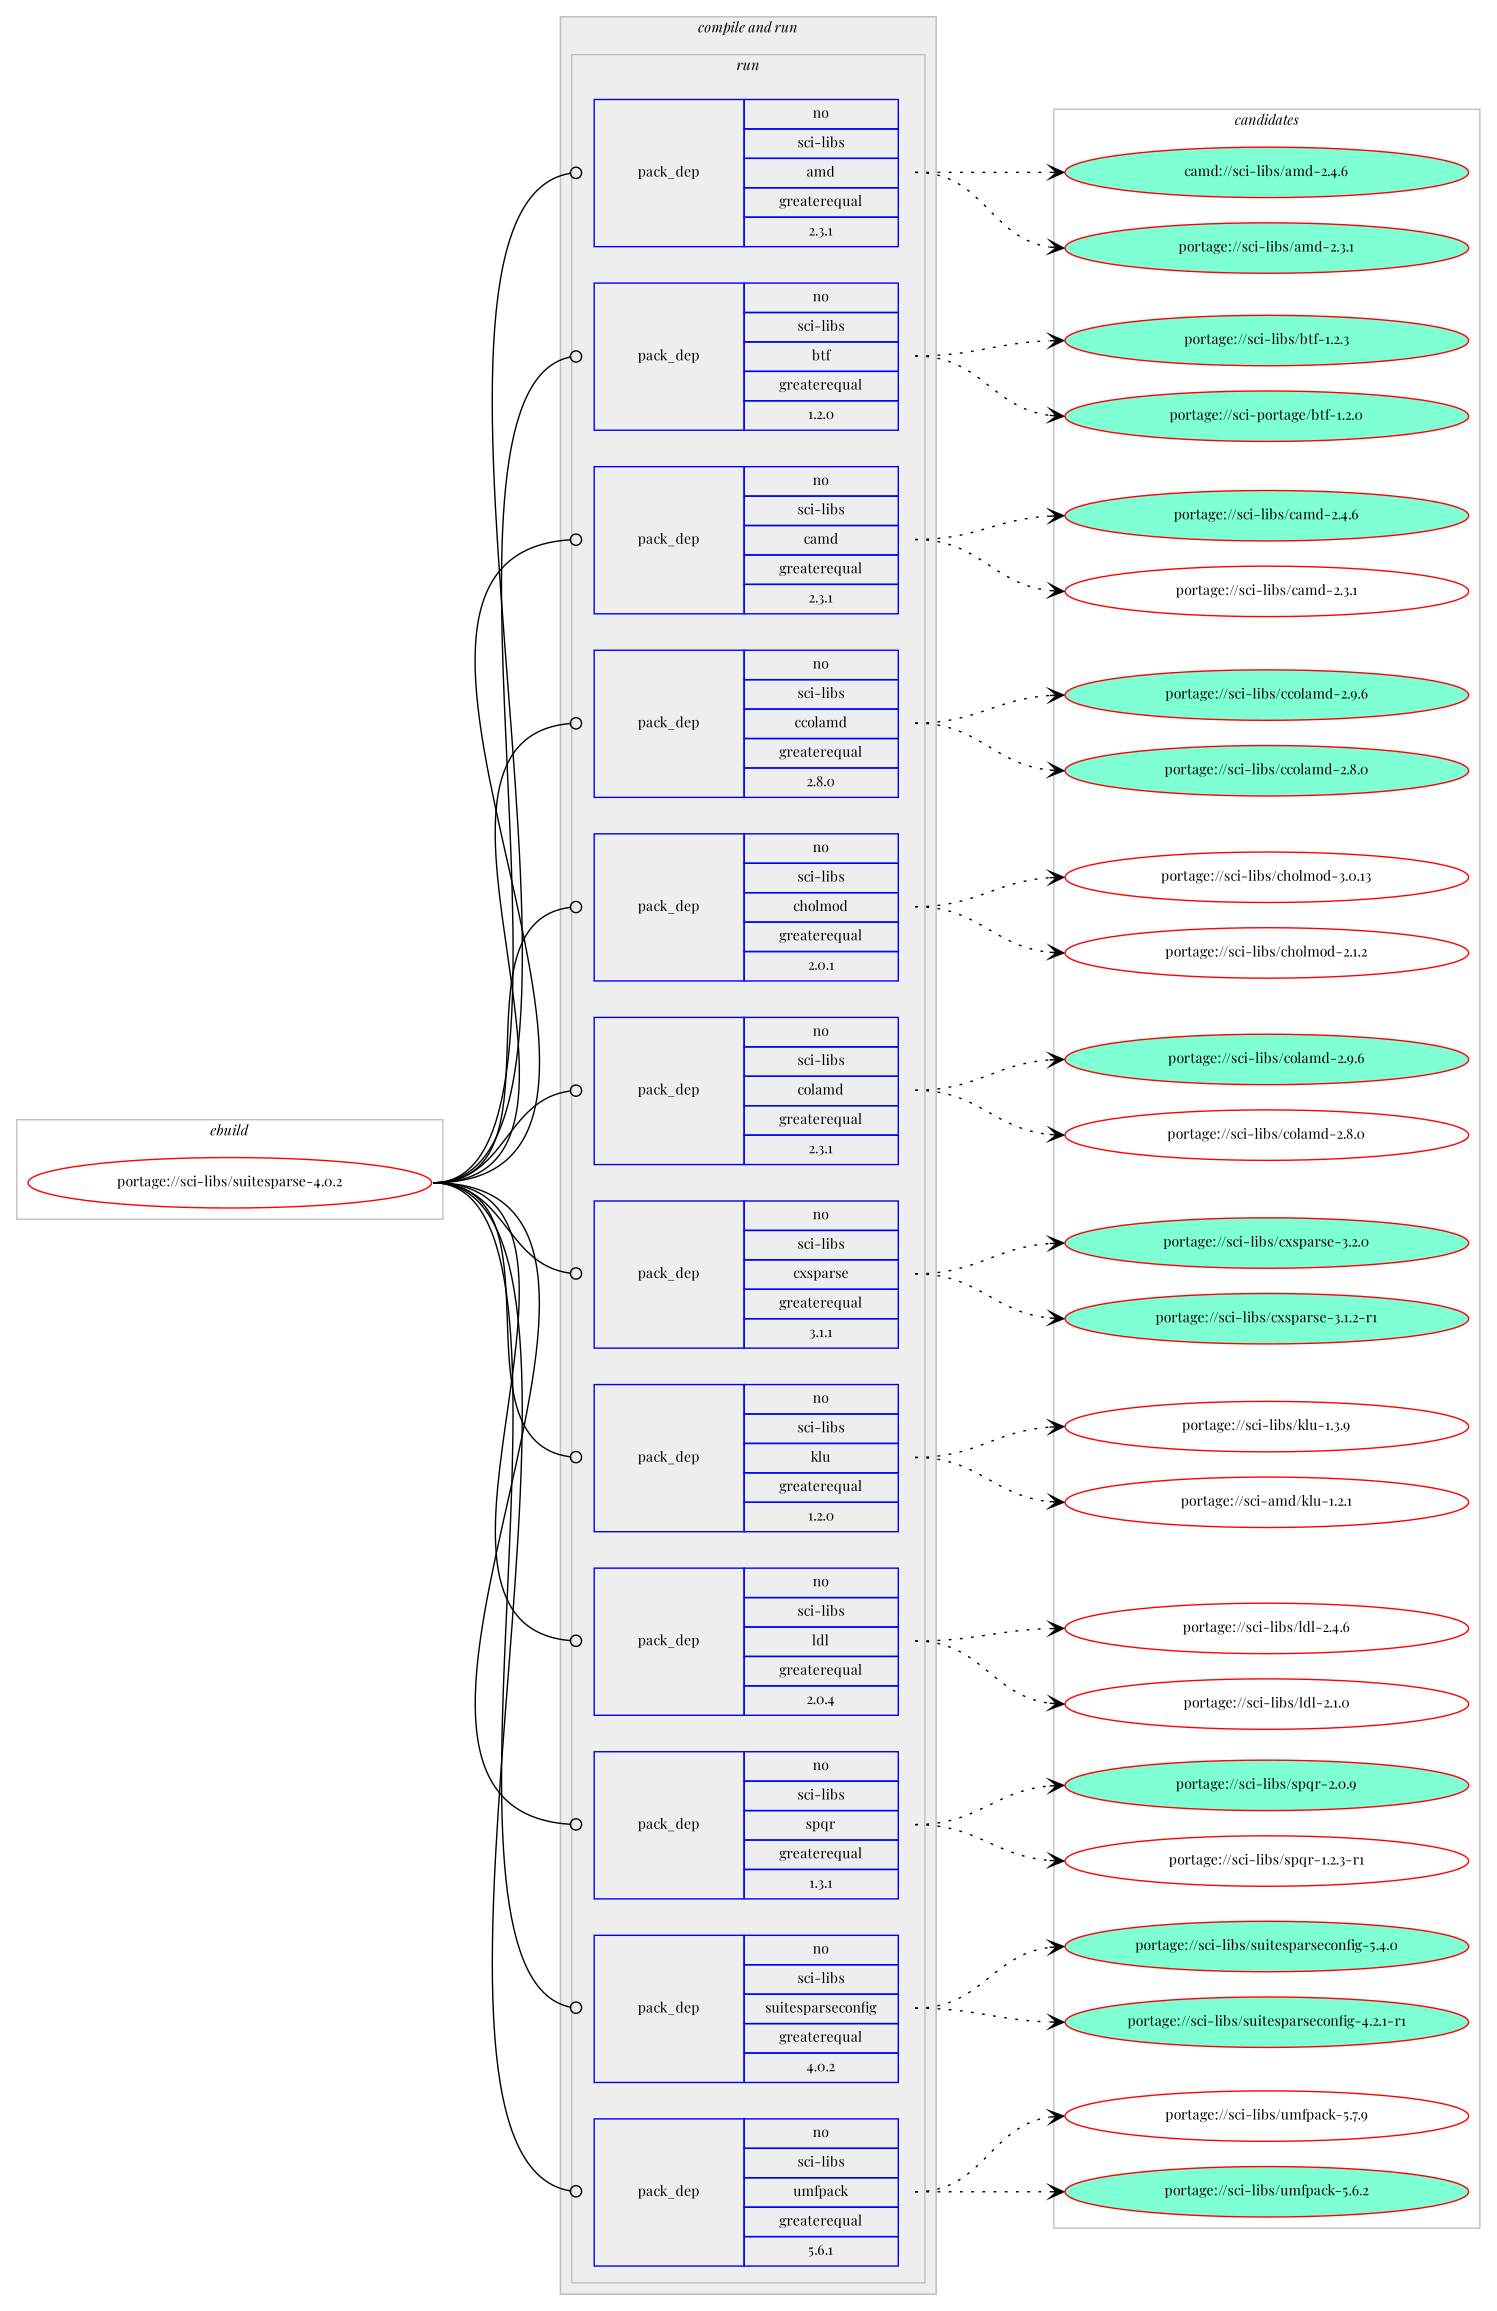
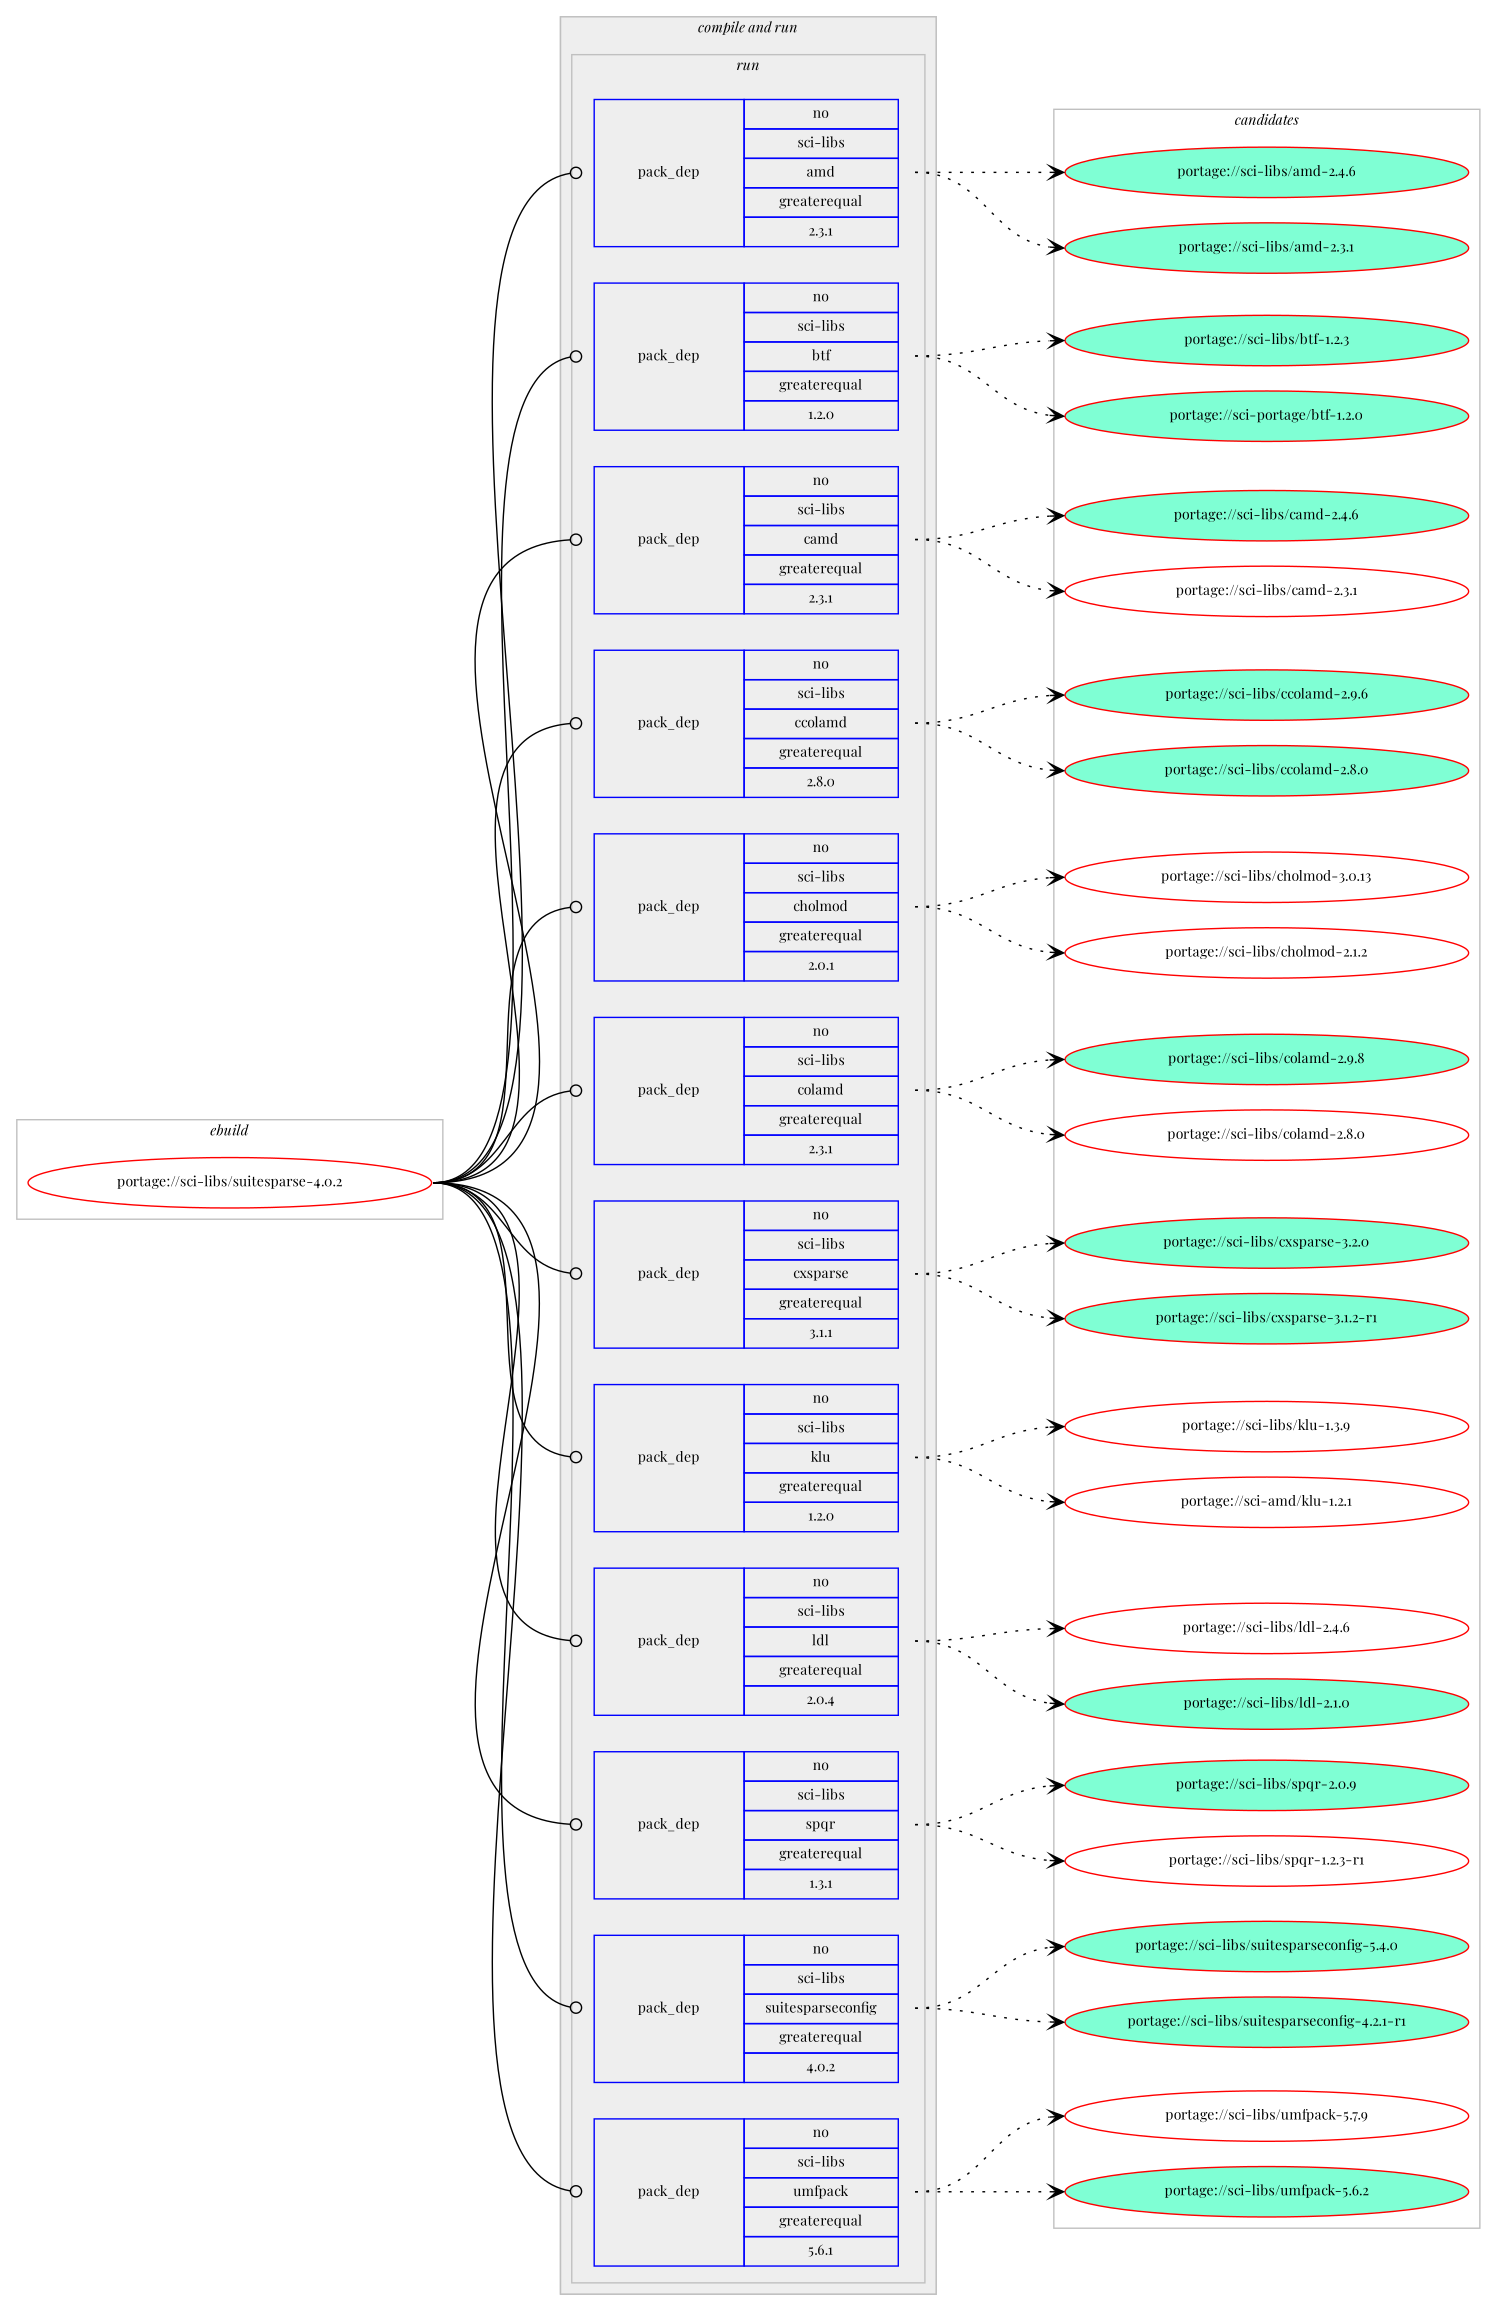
node "camd://sci-libs/amd-2.4.6": label "camd://sci-libs/amd-2.4.6" -> "portage://sci-libs/amd-2.4.6"
node "portage://sci-libs/colamd-2.9.6": label "portage://sci-libs/colamd-2.9.6" -> "portage://sci-libs/colamd-2.9.8"
node "portage://sci-libs/ldl-2.1.0": fillcolor white -> aquamarine
